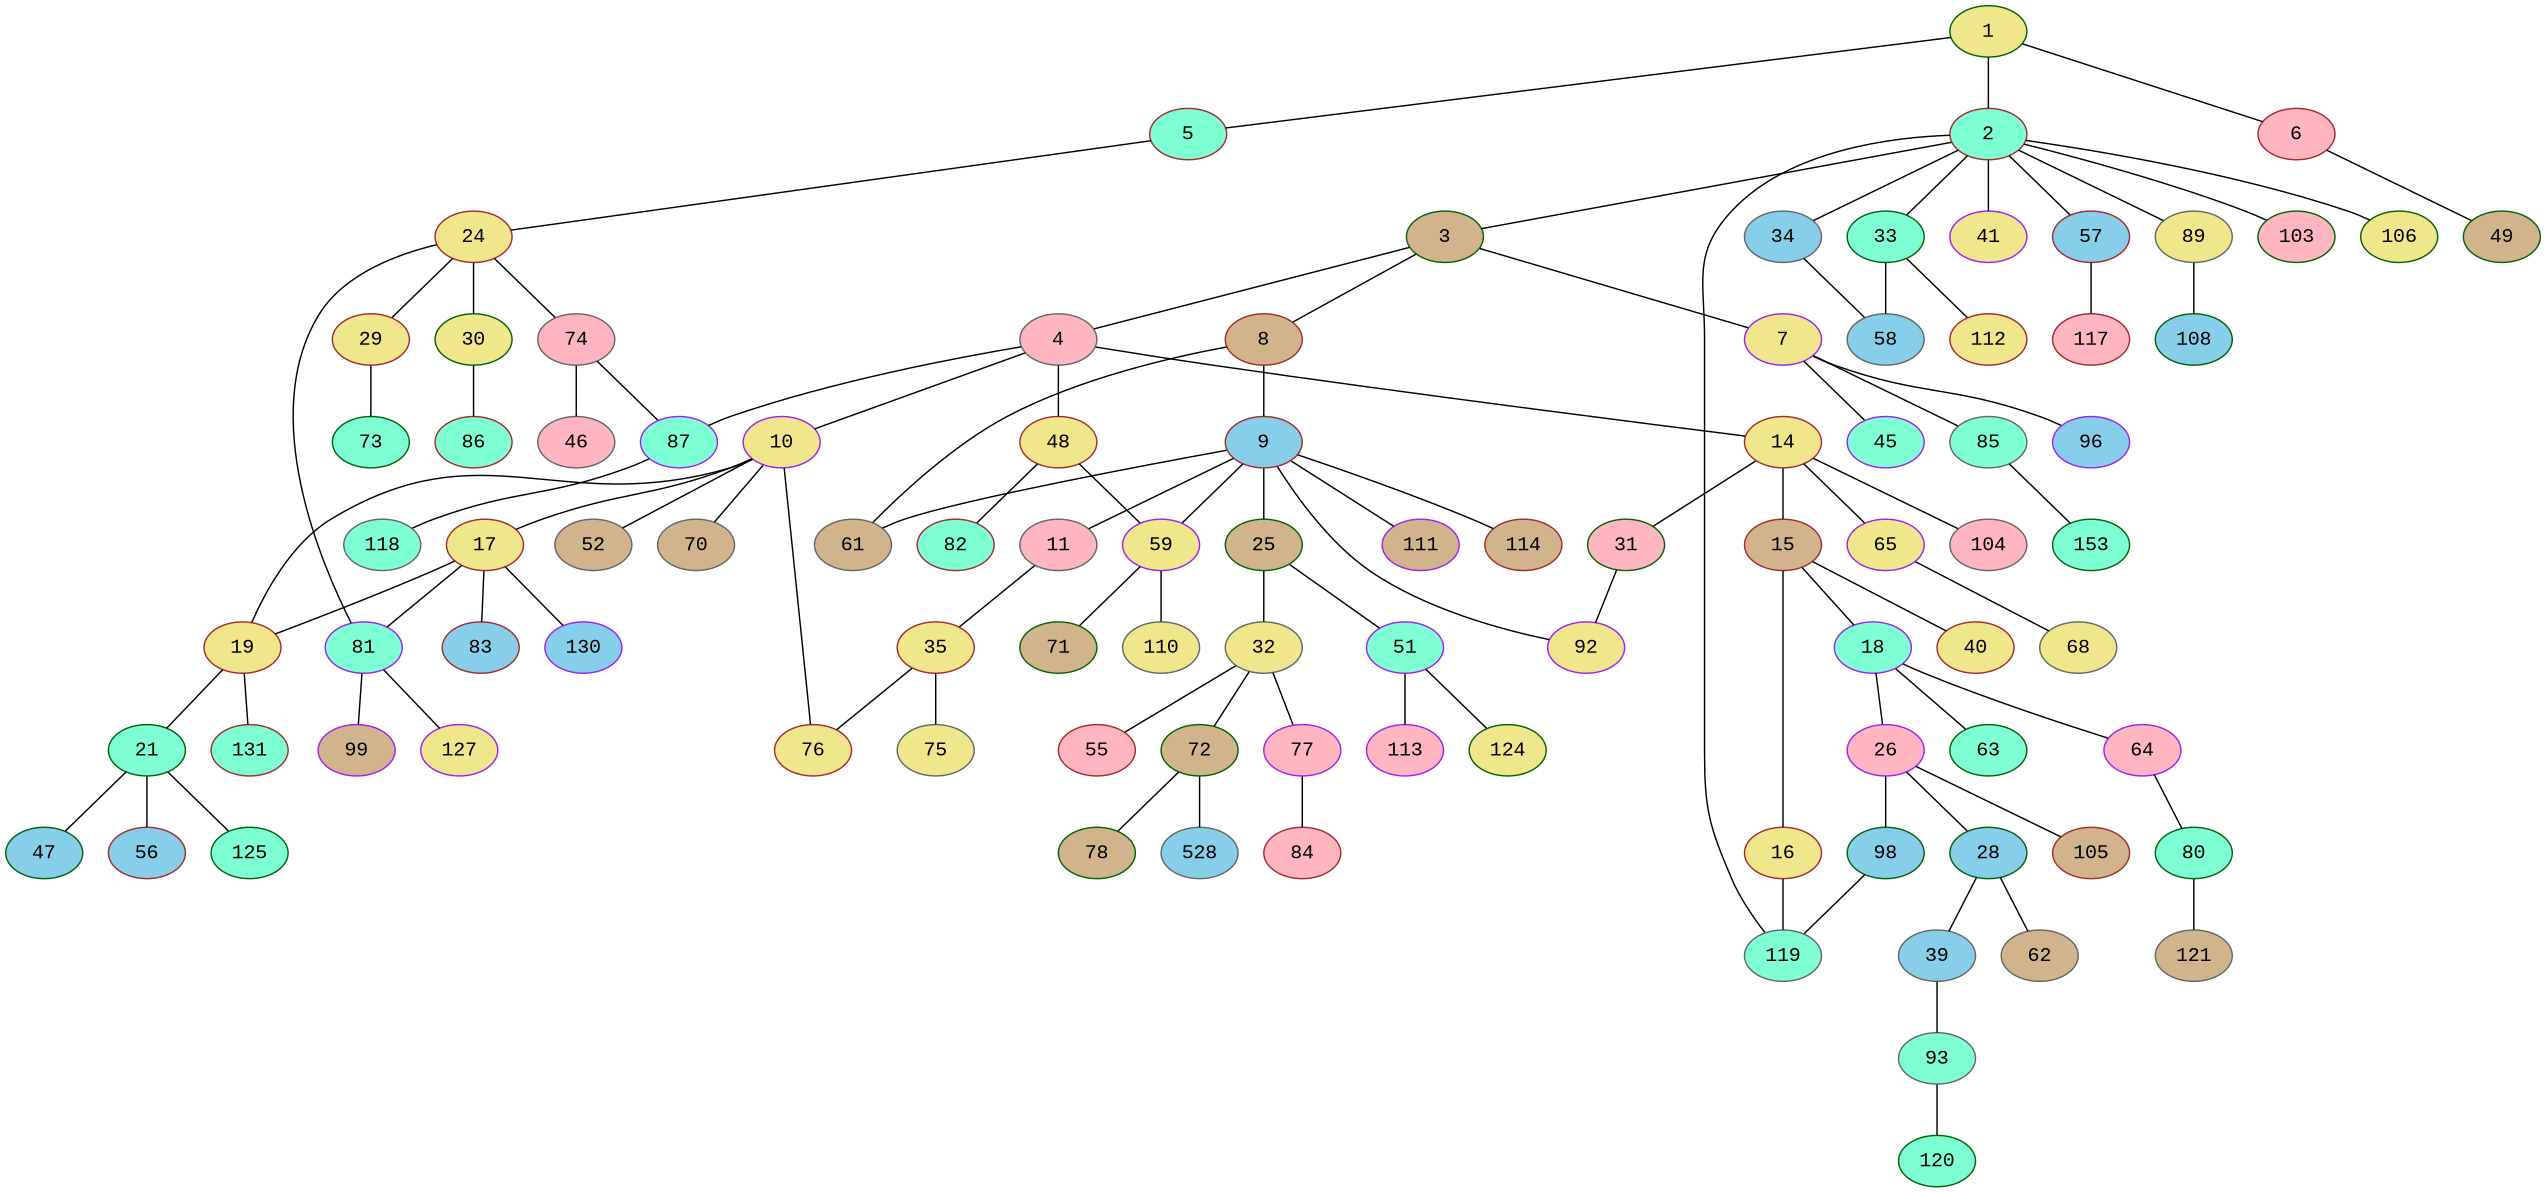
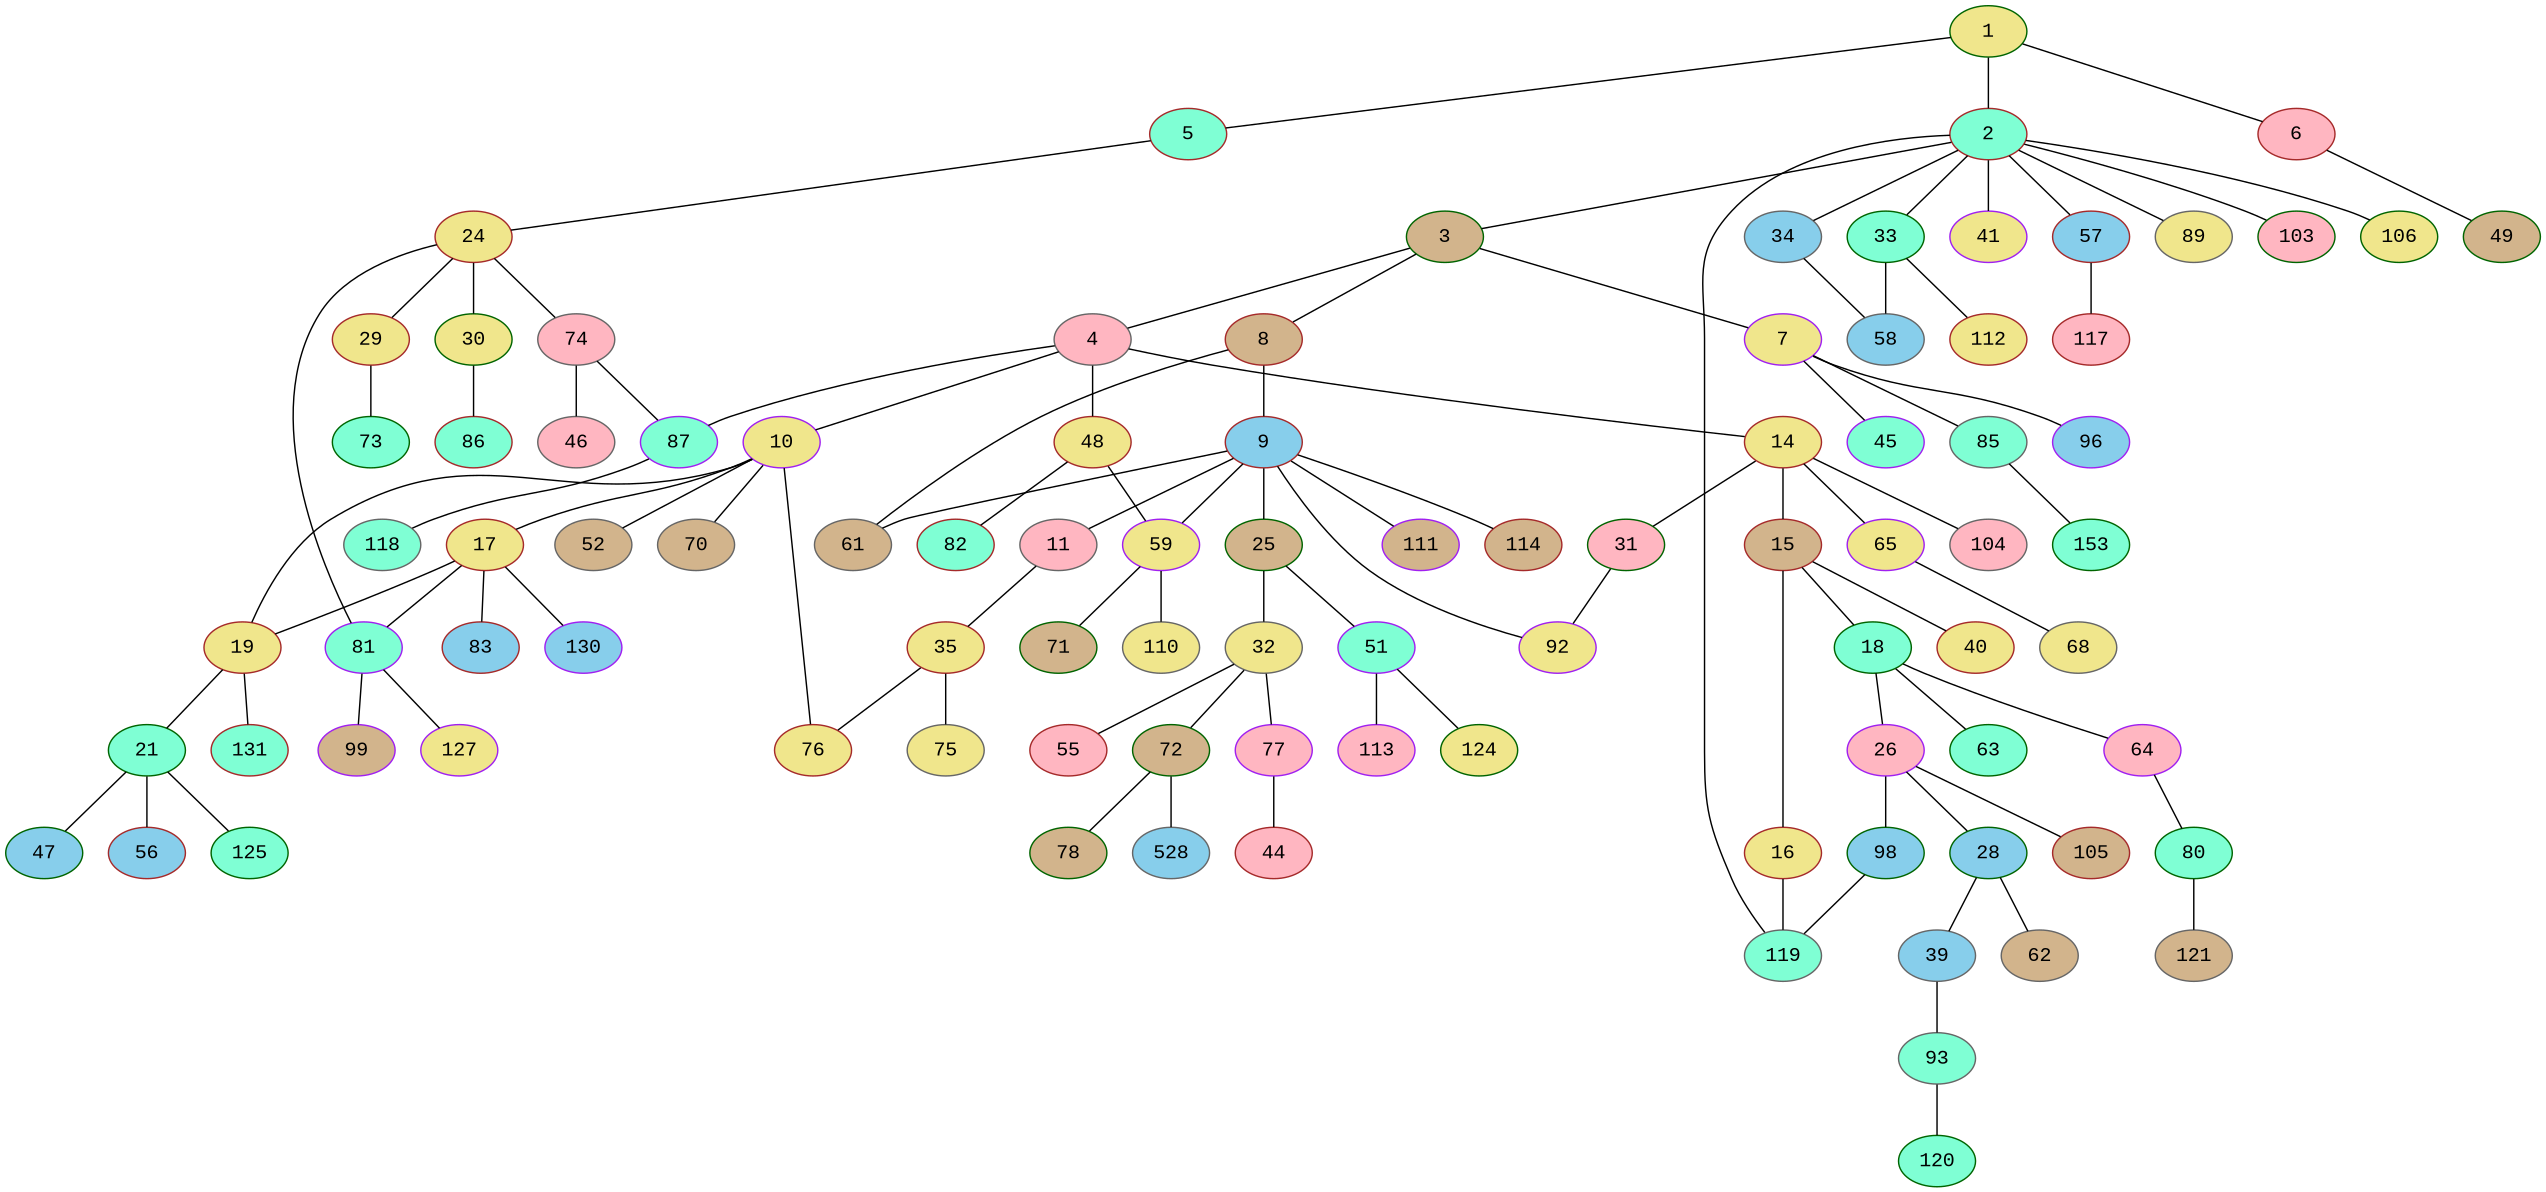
node "108": removed
node "18": color purple -> darkgreen
node "84": label "84" -> "44"
